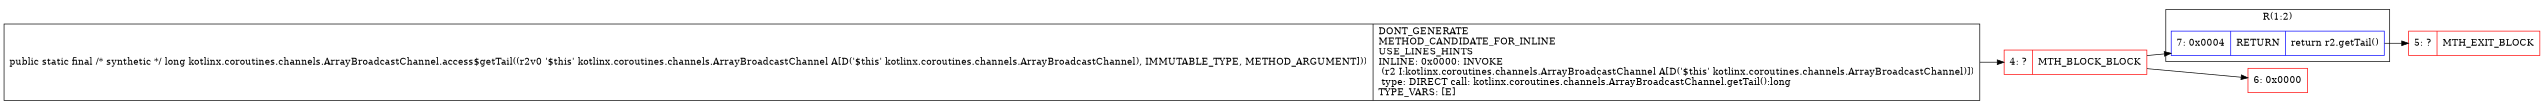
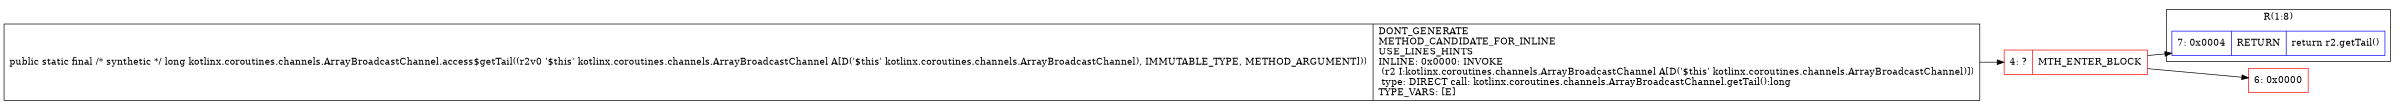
cluster "R(1:2)": label "R(1:2)" -> "R(1:8)"
node "5: ?": removed
node "4: ?": text "MTH_BLOCK_BLOCK" -> "MTH_ENTER_BLOCK"
